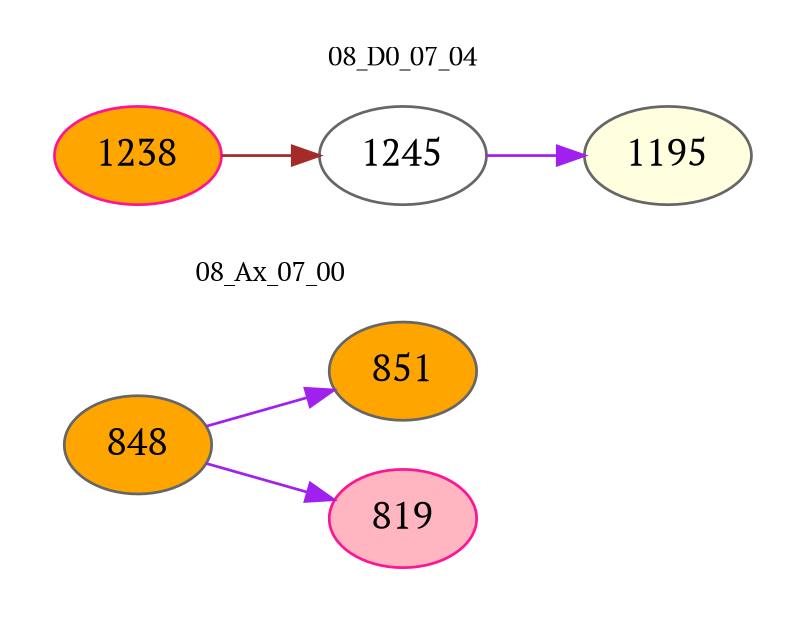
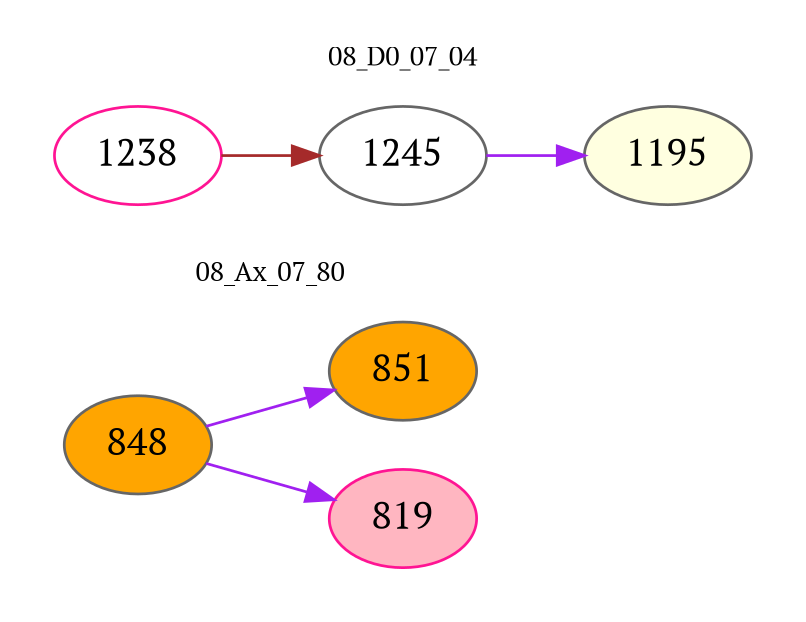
node "1238": fillcolor orange -> white
cluster "08_Ax_07_00": label "08_Ax_07_00" -> "08_Ax_07_80"
